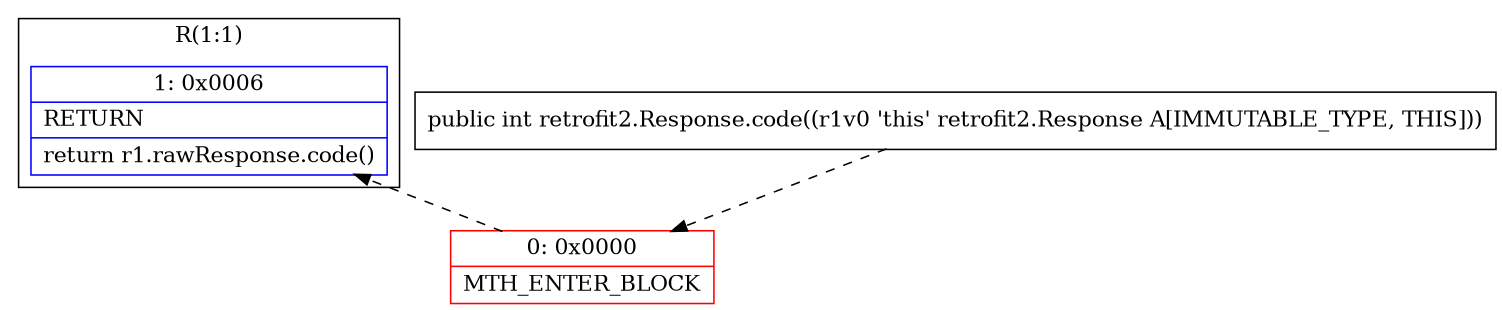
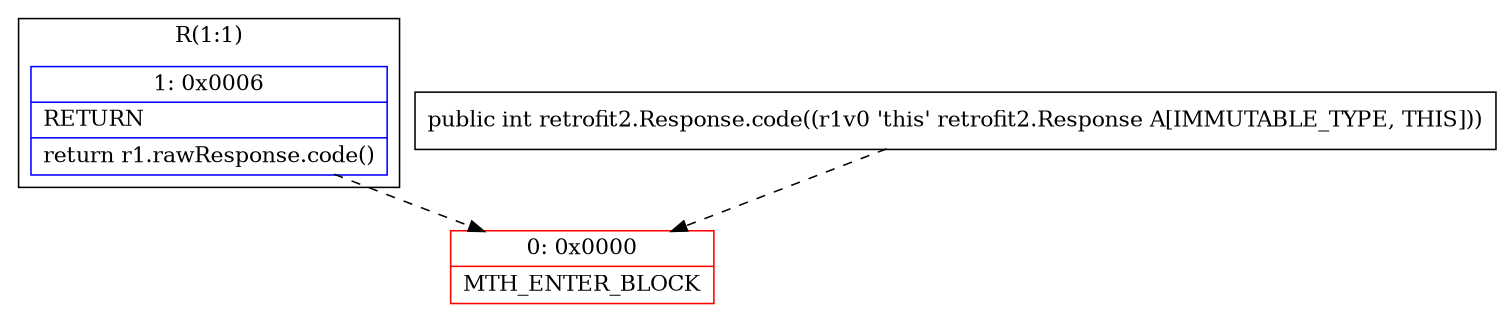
edge "0: 0x0000" -> "1: 0x0006": reversed
